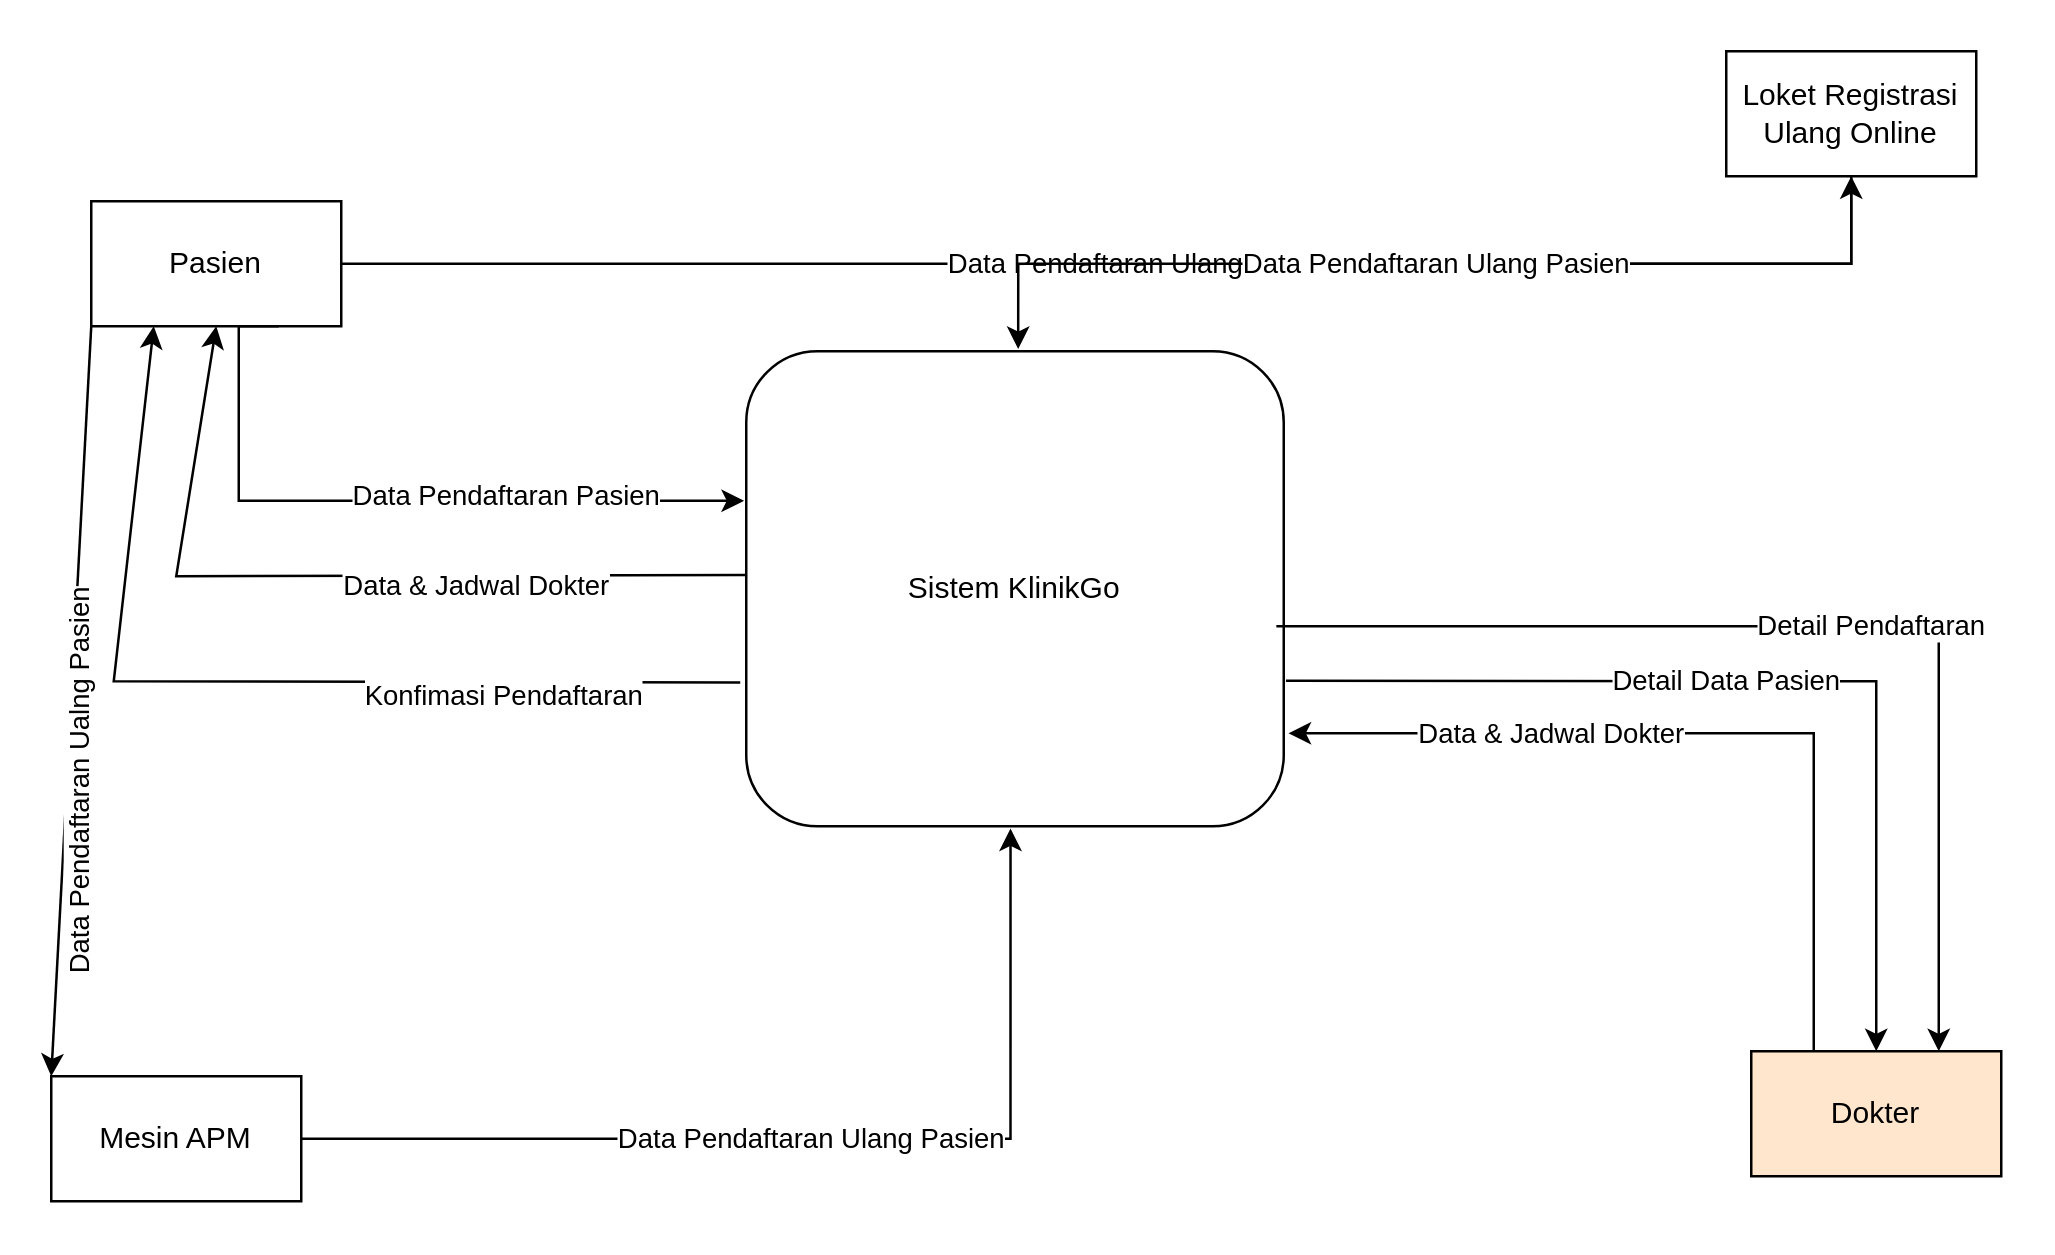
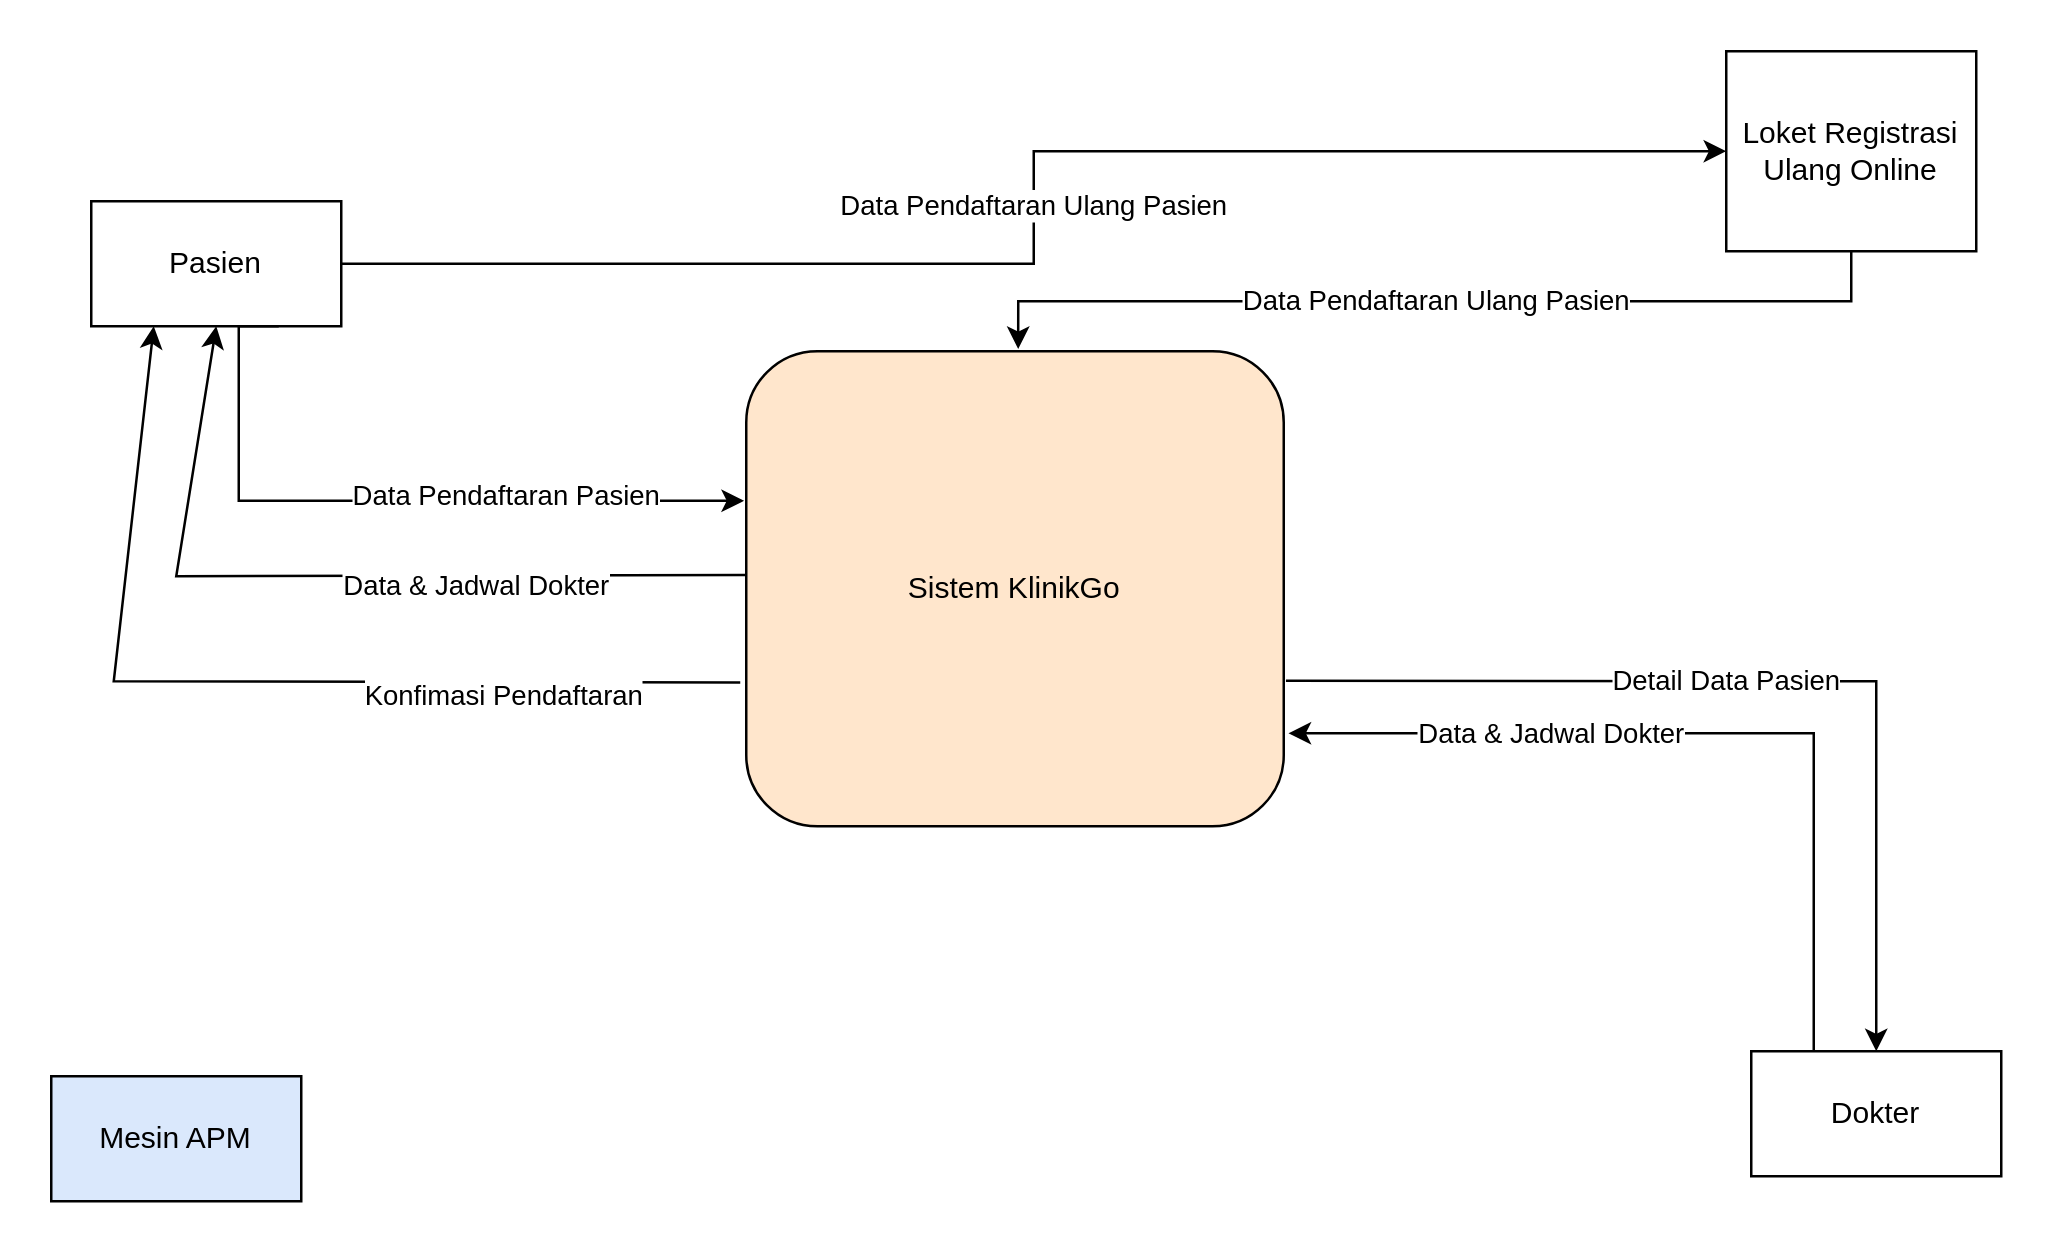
node "Loket Registrasi Ulang Online": size 250x125 -> 250x200
edge "Pasien" -> "Mesin APM": removed, label "Data Pendaftaran Ualng Pasien"
node "Sistem KlinikGo": fillcolor #ffffff -> #ffe6cc
edge "Sistem KlinikGo" -> "Dokter": removed, label "Detail Pendaftaran"
edge "Mesin APM" -> "Sistem KlinikGo": removed, label "Data Pendaftaran Ulang Pasien"
node "Dokter": fillcolor #ffe6cc -> #ffffff
node "Mesin APM": fillcolor #ffffff -> #dae8fc
